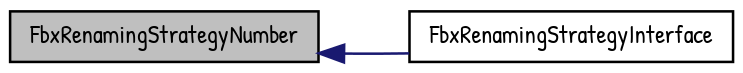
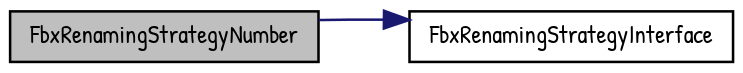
edge "FbxRenamingStrategyInterface" -> "FbxRenamingStrategyNumber": reversed
